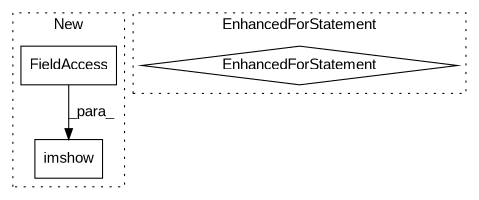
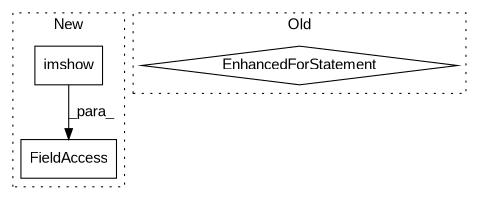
cluster "EnhancedForStatement": label "EnhancedForStatement" -> "Old"
edge "FieldAccess" -> "imshow": reversed
